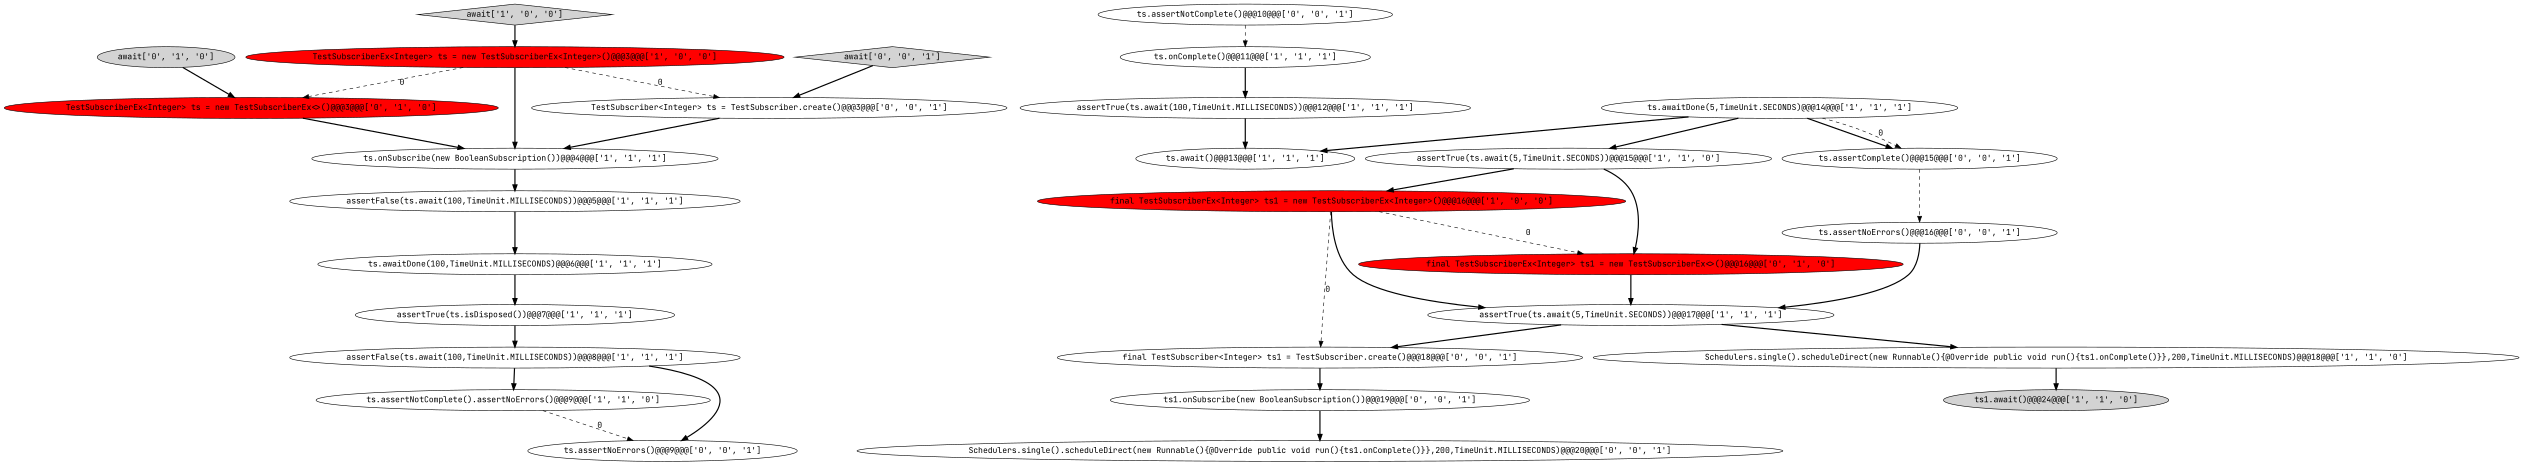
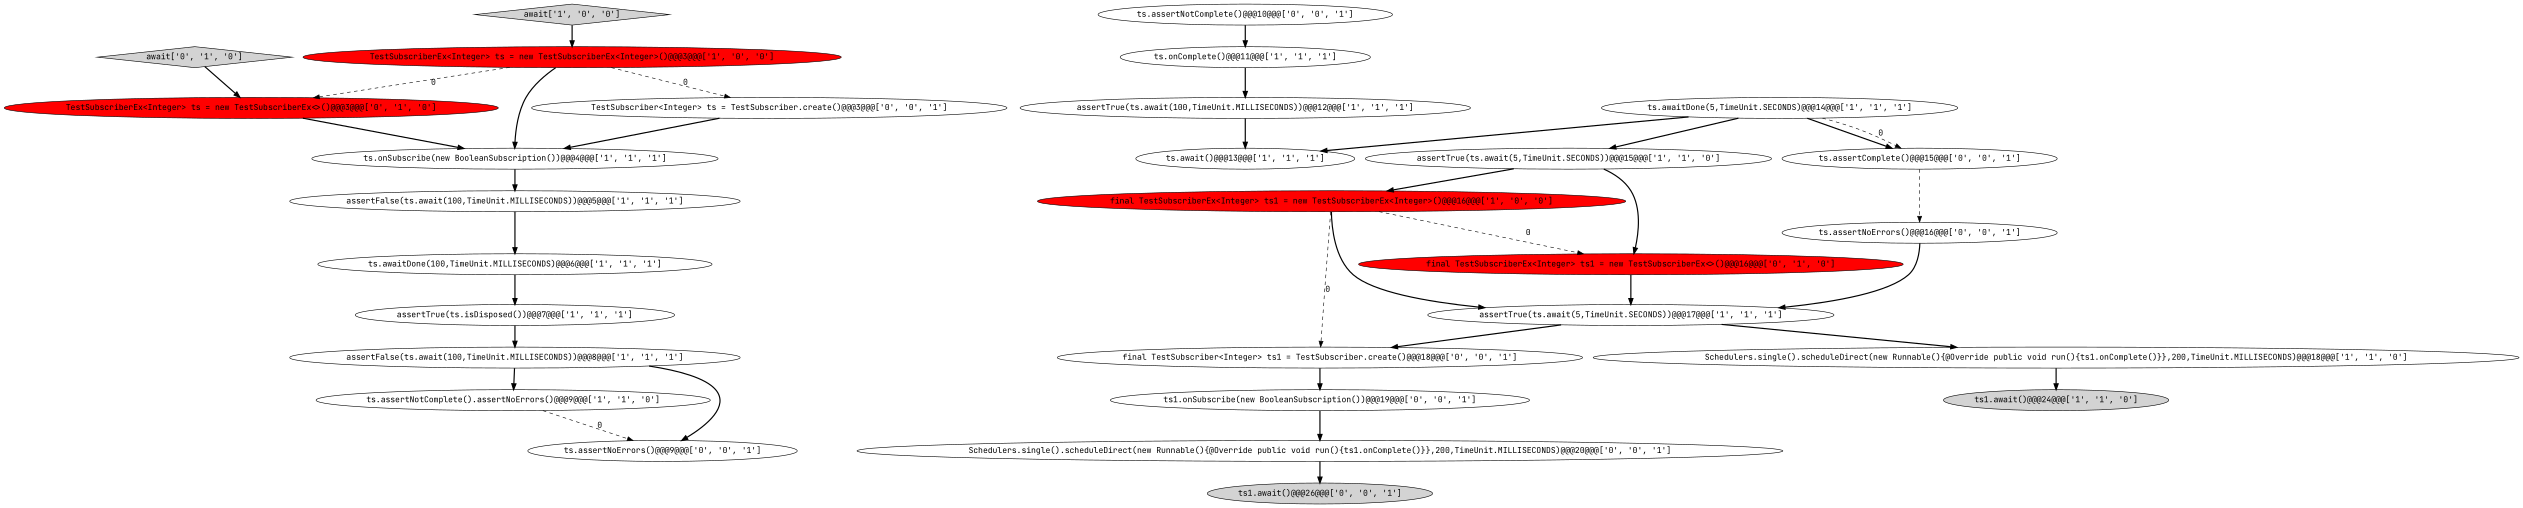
edge "ts.assertNotComplete()@@@10@@@['0', '0', '1']" -> "ts.onComplete()@@@11@@@['1', '1', '1']": style dashed -> bold
node "await['0', '1', '0']": shape ellipse -> diamond
node "await['0', '0', '1']": removed
node "ts1.await()@@@26@@@['0', '0', '1']": added
